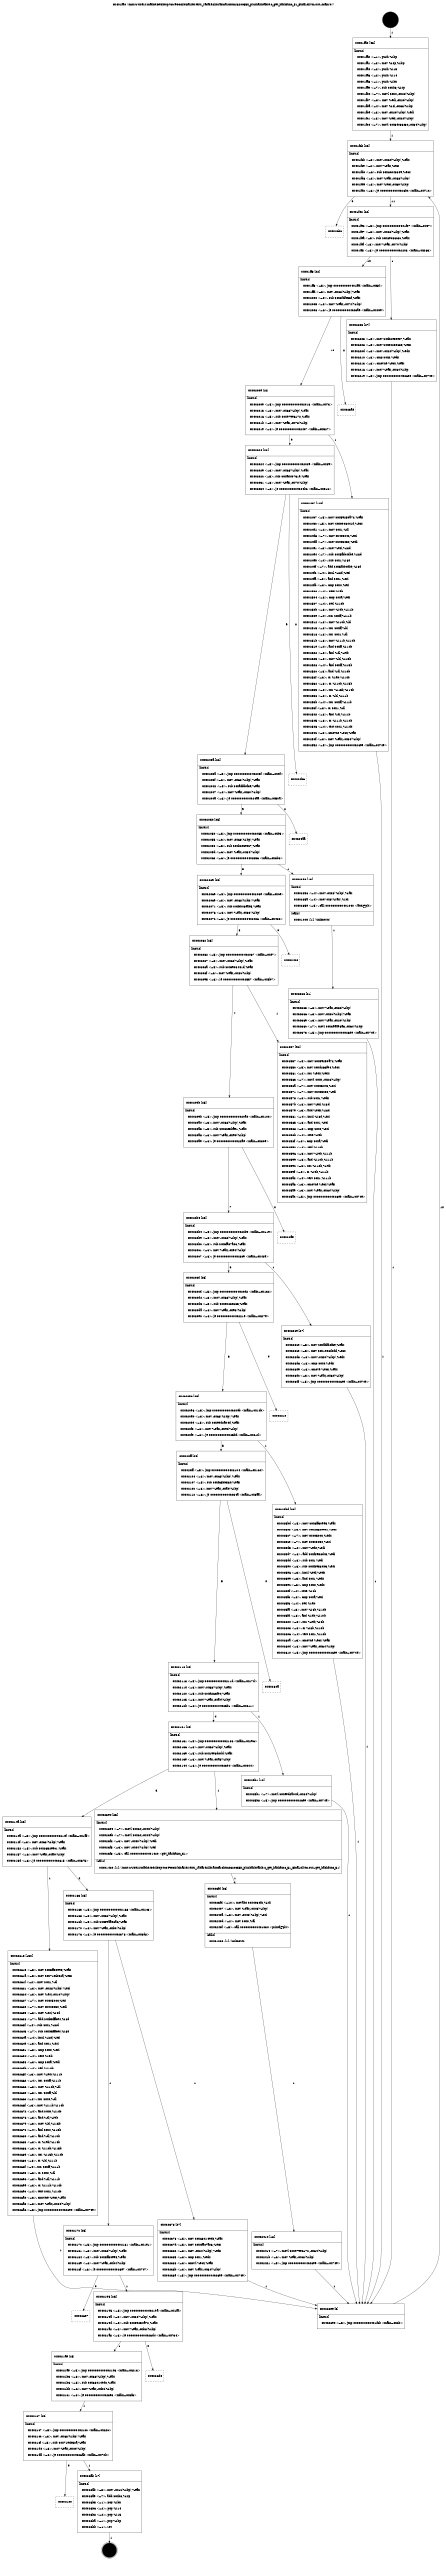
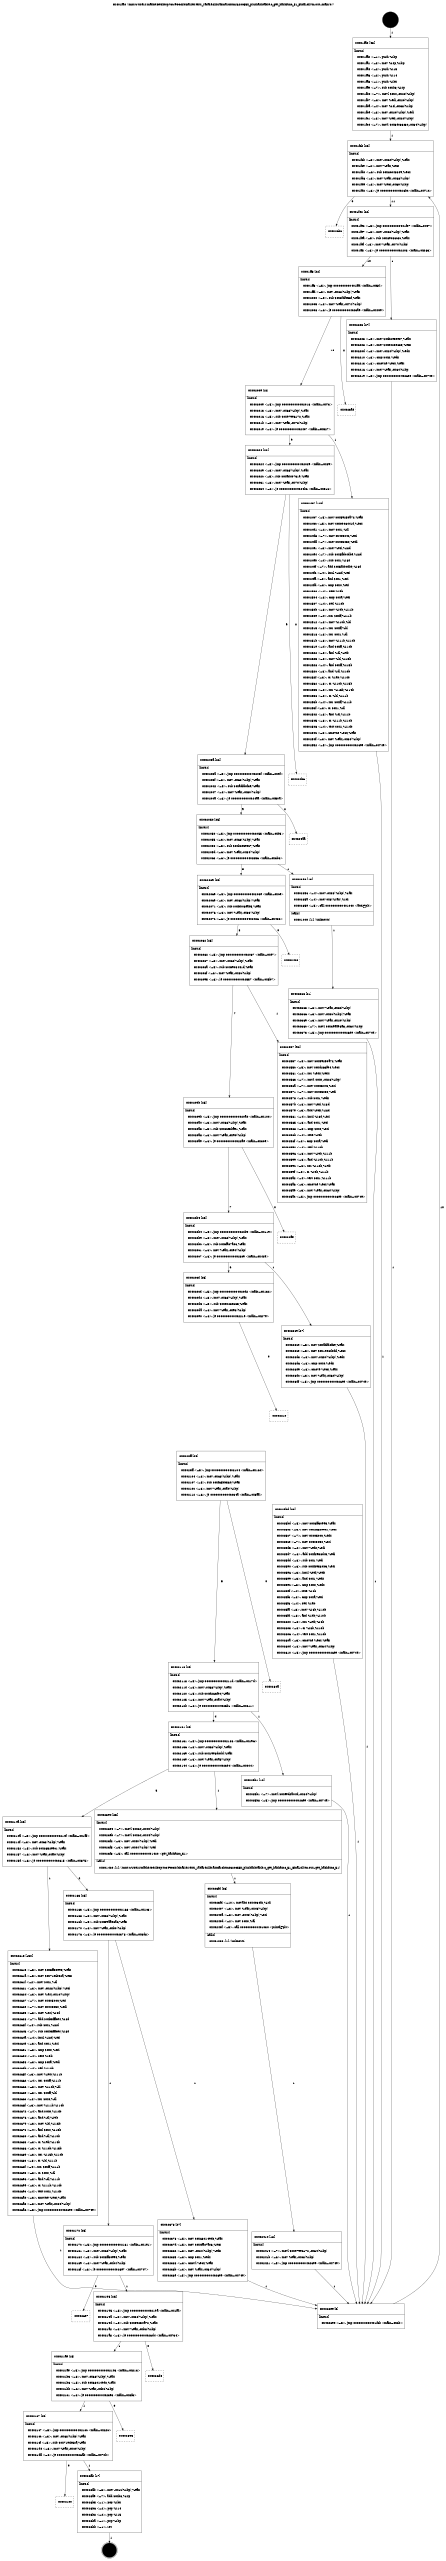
node "0x4020e6 [25]": removed
node "0x402393": added
